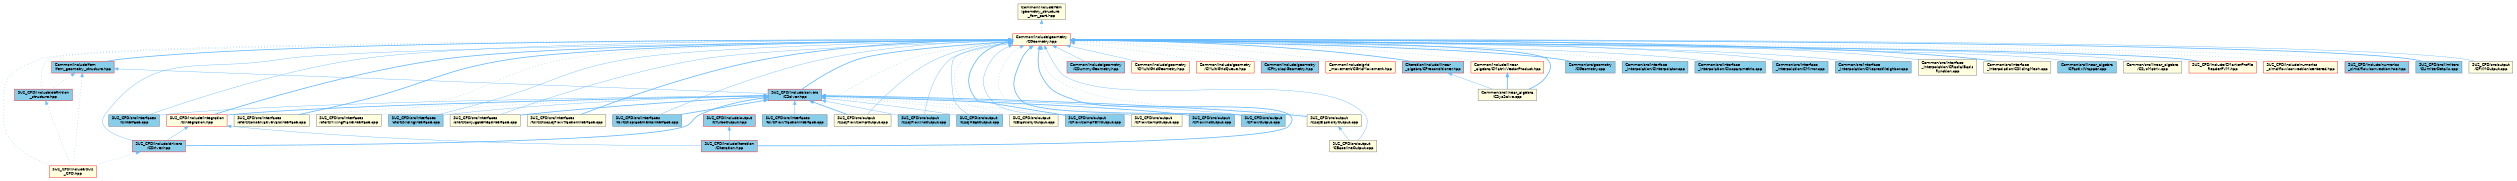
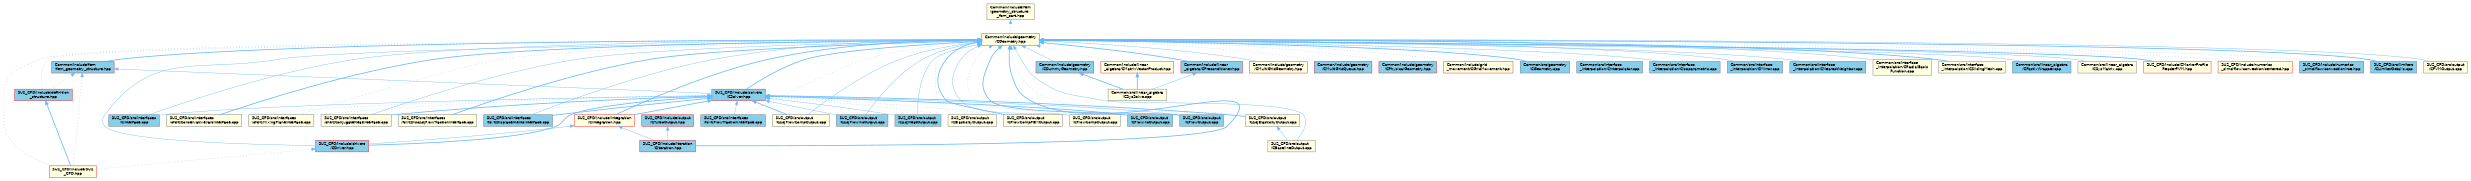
edge "Common/src/linear_algebra /CSysSolve.cpp" -> "Common/include/geometry /CGeometry.hpp": now "Common/src/linear_algebra /CSysSolve.cpp" -> "Common/include/geometry /CDummyGeometry.hpp"
node "Common/include/geometry /CMultiGridQueue.hpp": fillcolor lightyellow -> skyblue
node "CIteration/include/linear _algebra/CPreconditioner.hpp": label "CIteration/include/linear _algebra/CPreconditioner.hpp" -> "Common/include/linear _algebra/CPreconditioner.hpp"
node "SU2_CFD/src/interfaces /cfd/CSlidingInterface.cpp": removed
node "SU2_CFD/src/output /CFlowCompFEMOutput.cpp": fillcolor skyblue -> lightyellow
edge "SU2_CFD/include/SU2 _CFD.hpp" -> "SU2_CFD/include/definition _structure.hpp": style dotted -> bold
